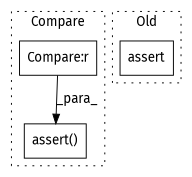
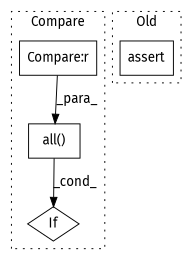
node "assert()": label "assert()" -> "all()"
node "If": added
